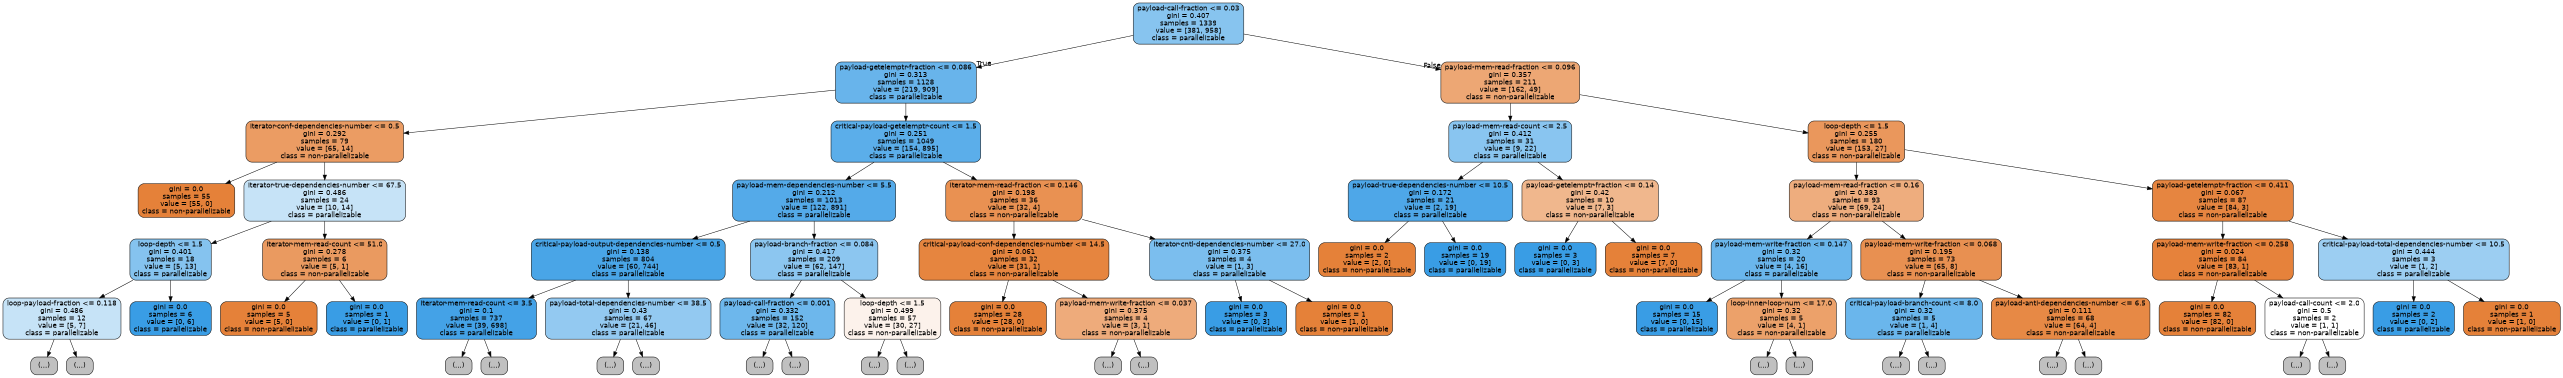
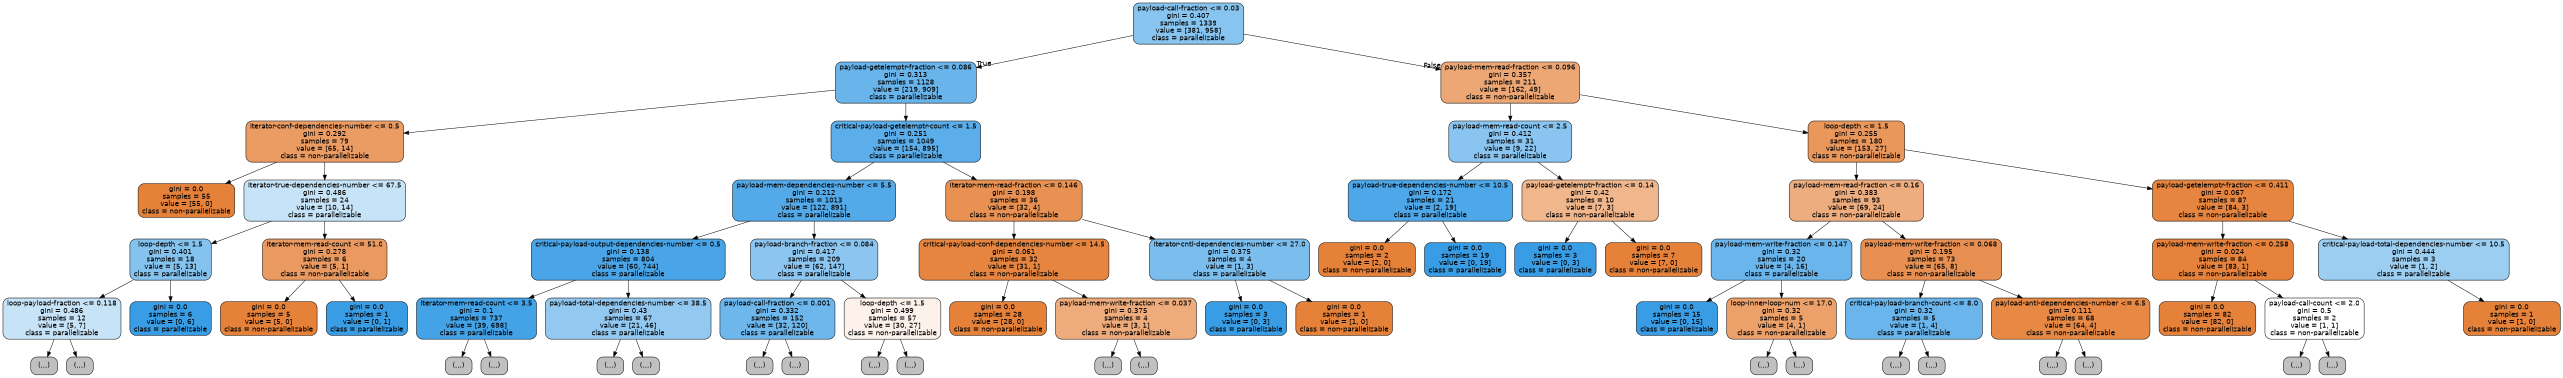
node "gini = 0.0 samples = 2 value = [0, 2] class = parallelizable": removed
